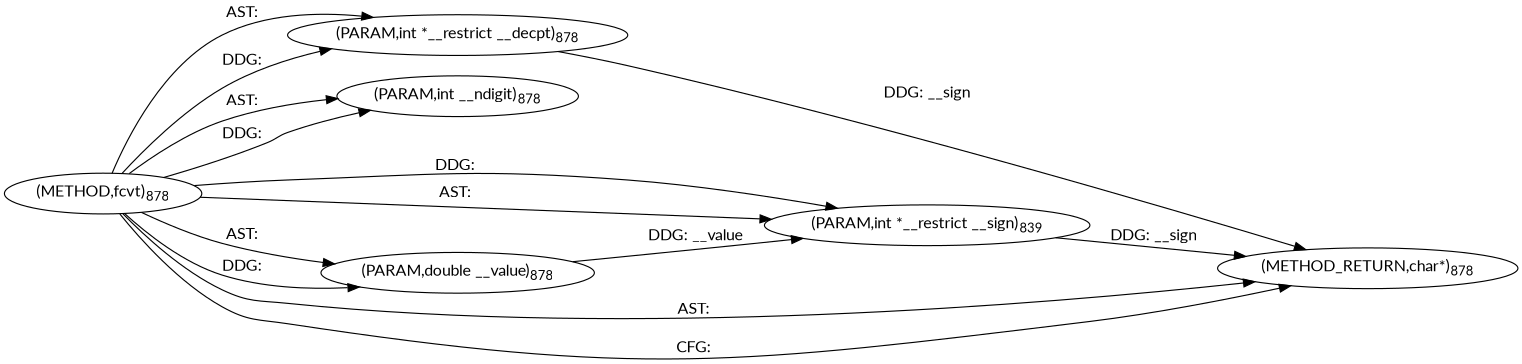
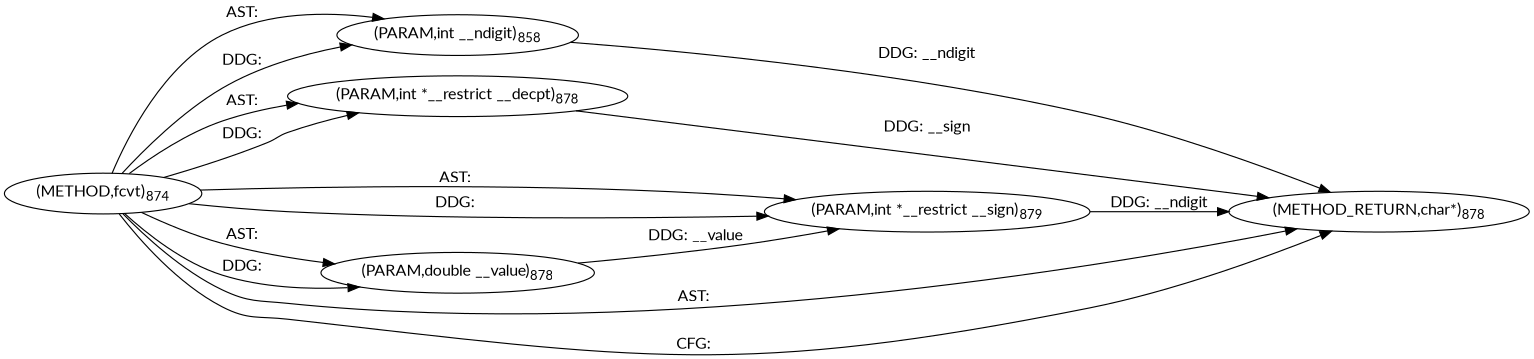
edge "(PARAM,int __ndigit)" -> "(METHOD_RETURN,char*)": added, label "DDG: __ndigit"
node "(PARAM,int __ndigit)": text "878" -> "858"
node "(METHOD,fcvt)": text "878" -> "874"
node "(PARAM,int *__restrict __sign)": text "839" -> "879"
edge "(PARAM,int *__restrict __sign)" -> "(METHOD_RETURN,char*)": label "DDG: __sign" -> "DDG: __ndigit"
